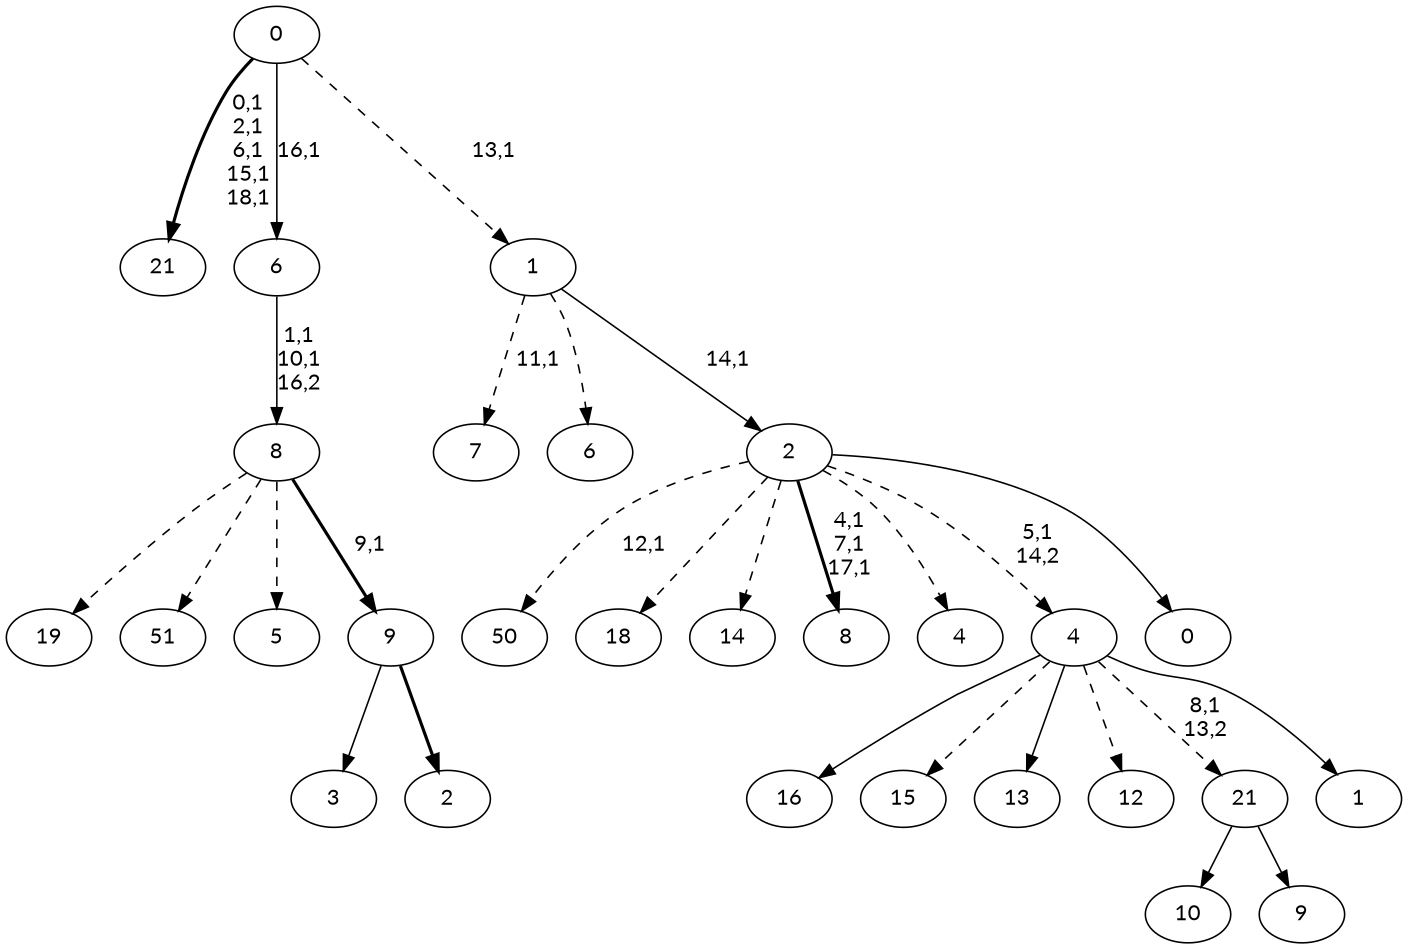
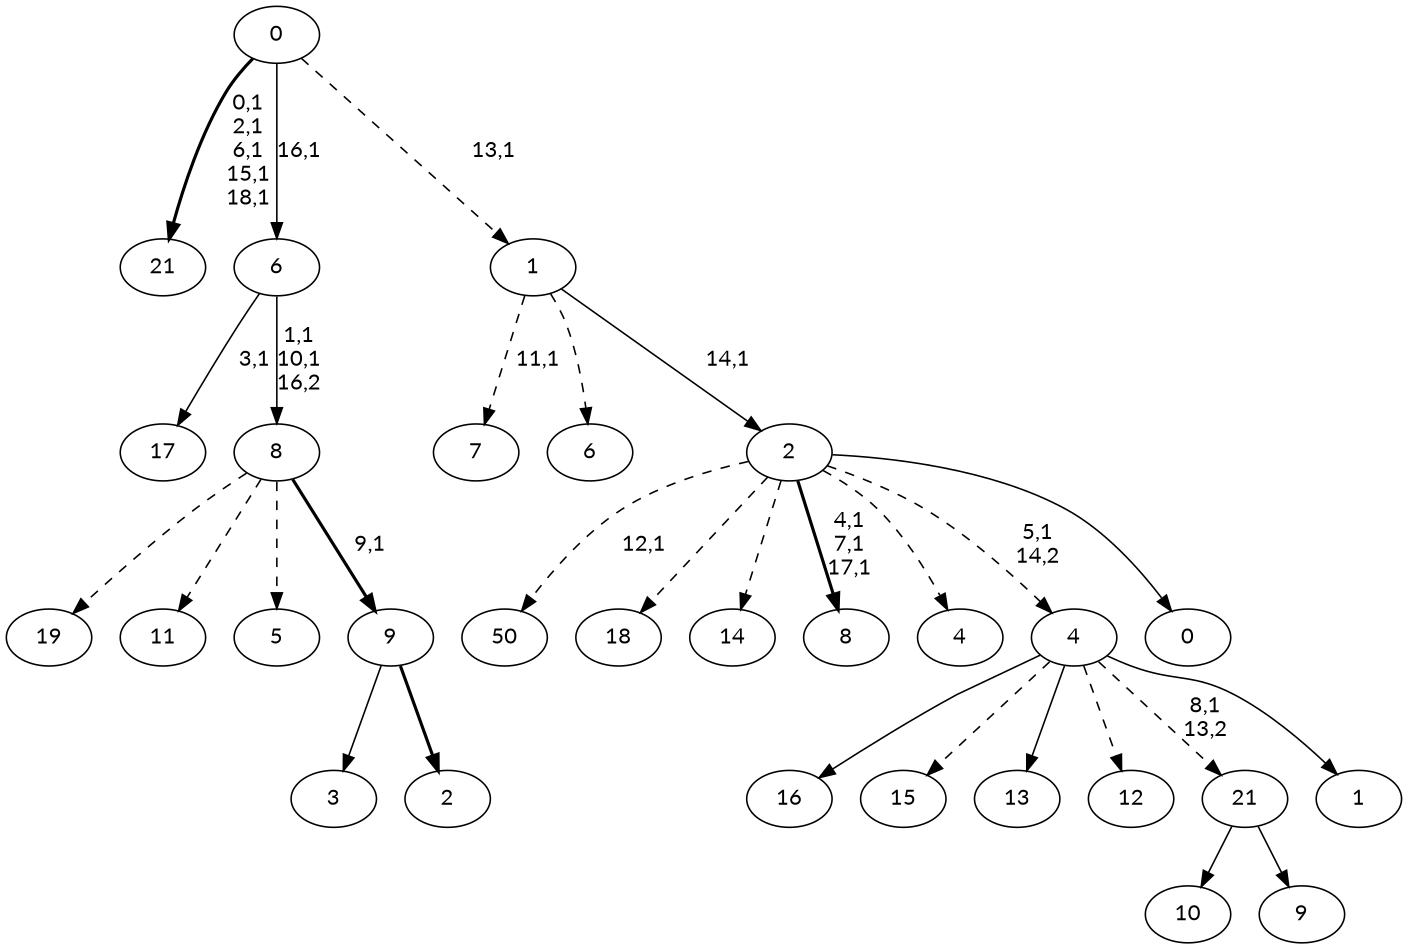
node "17": added
node "51": label "51" -> "11"
